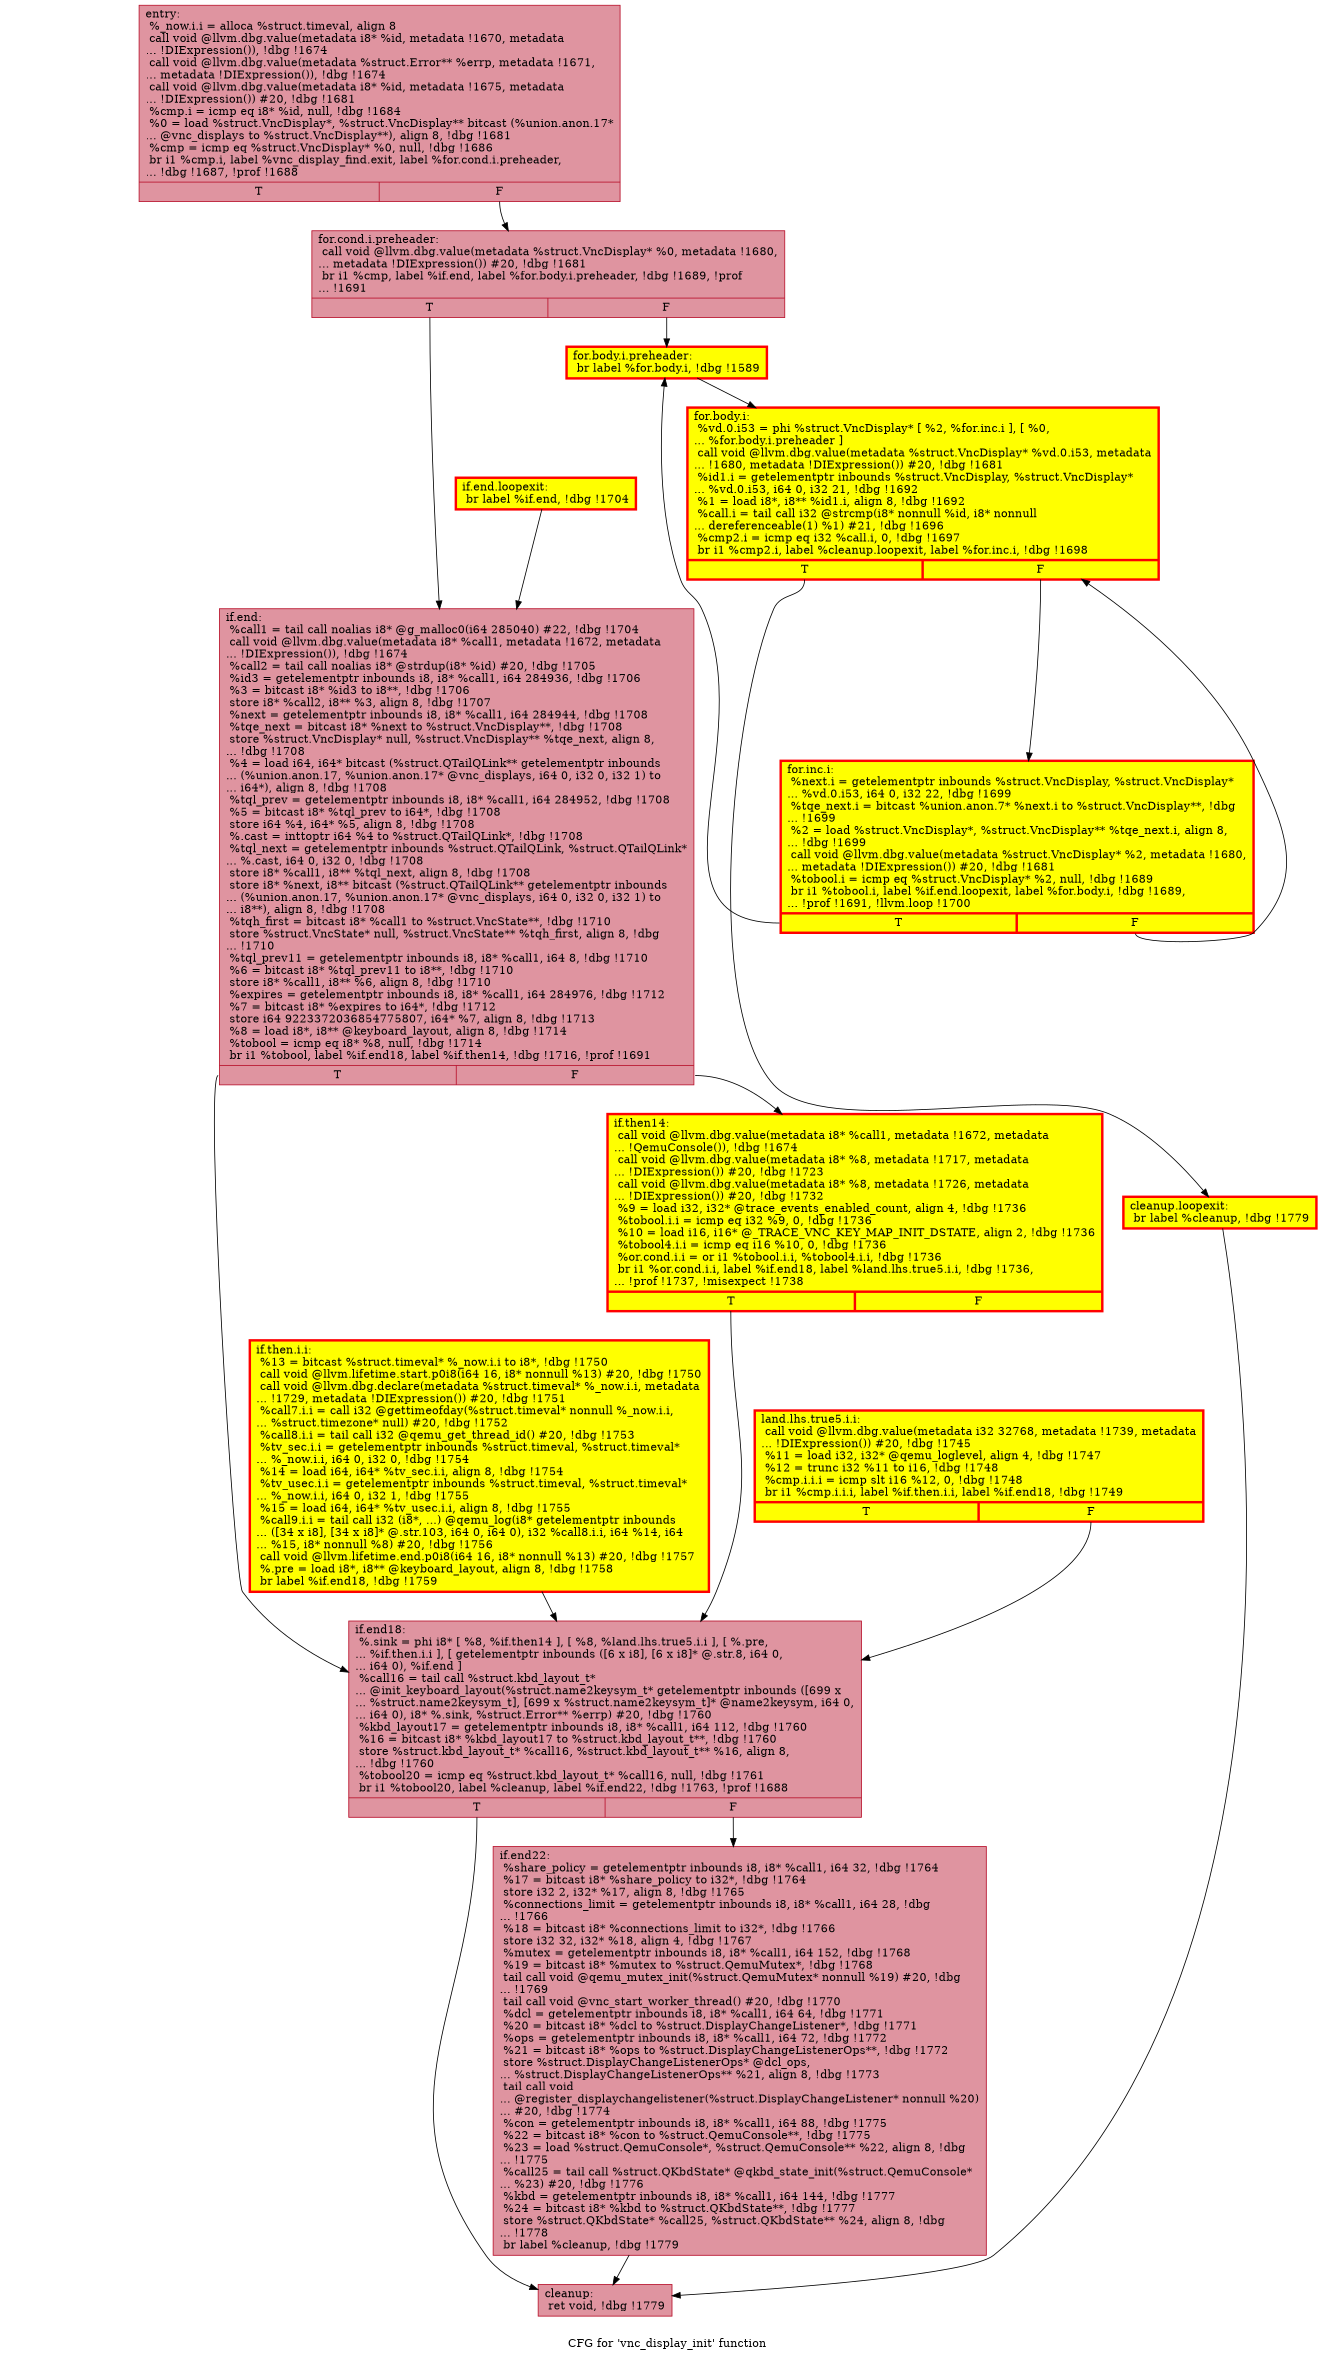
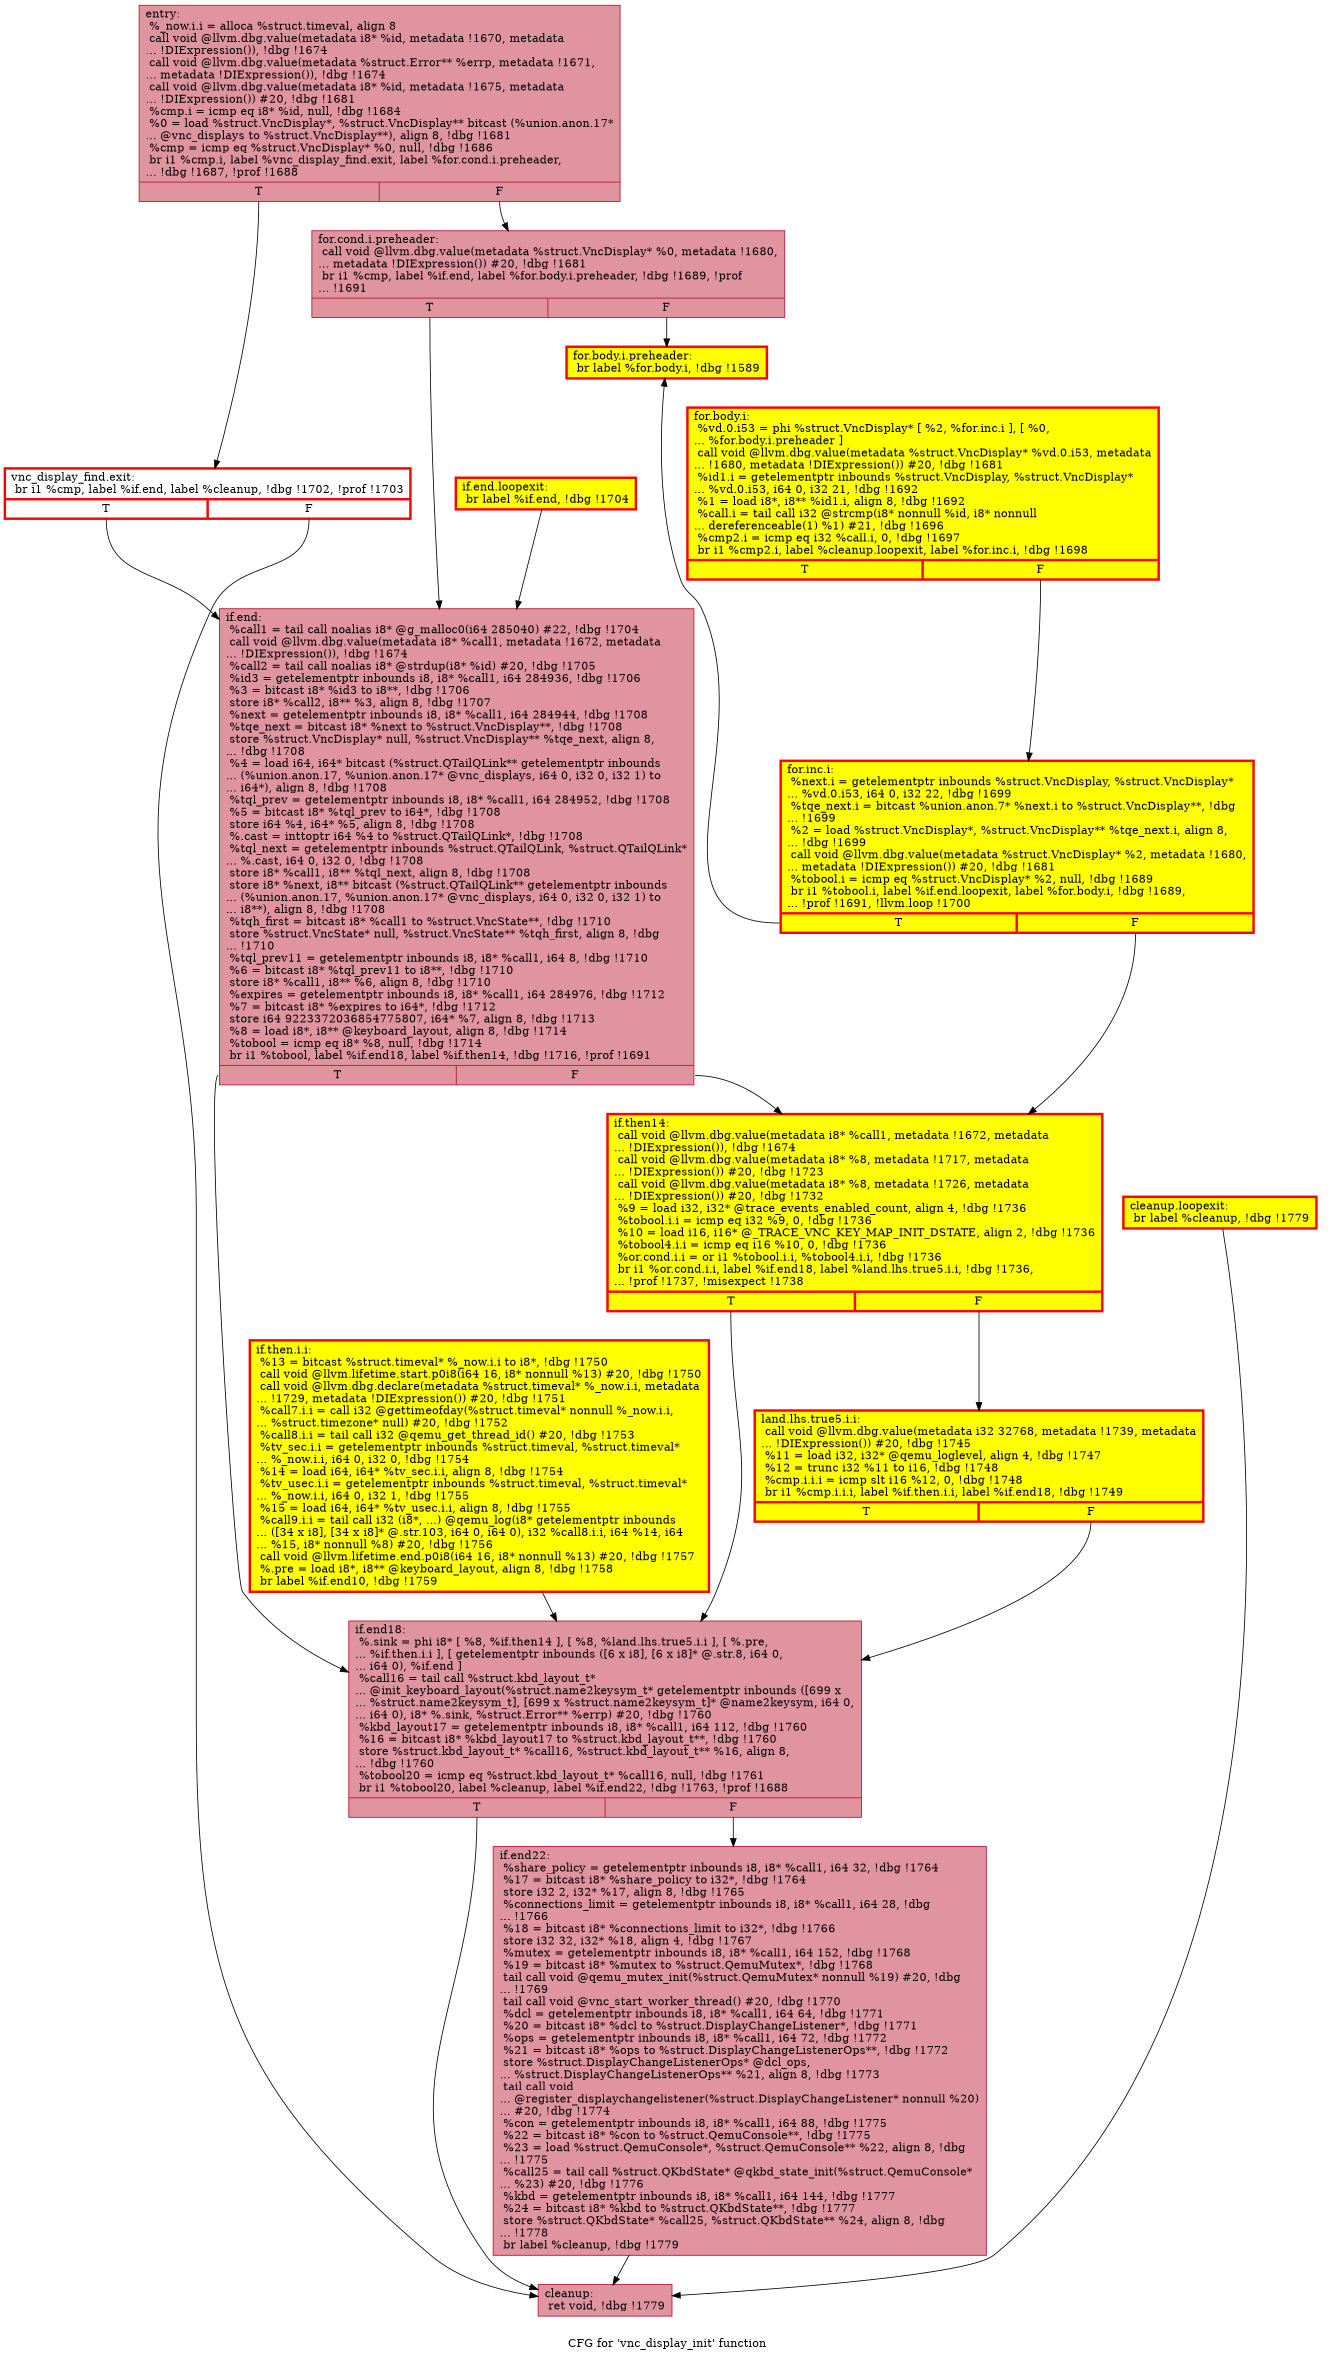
edge "for.body.i.preheader:" -> "for.body.i:": removed
node "vnc_display_find.exit:": added
edge "for.inc.i:" -> "for.body.i:": now "for.inc.i:" -> "if.then14:"
edge "for.body.i:" -> "cleanup.loopexit:": removed
node "if.then14:": text "... !QemuConsole()), !dbg !1674" -> "... !DIExpression()), !dbg !1674"
edge "if.then14:" -> "land.lhs.true5.i.i:": added
node "if.then.i.i:": text "br label %if.end18, !dbg !1759" -> "br label %if.end10, !dbg !1759"
